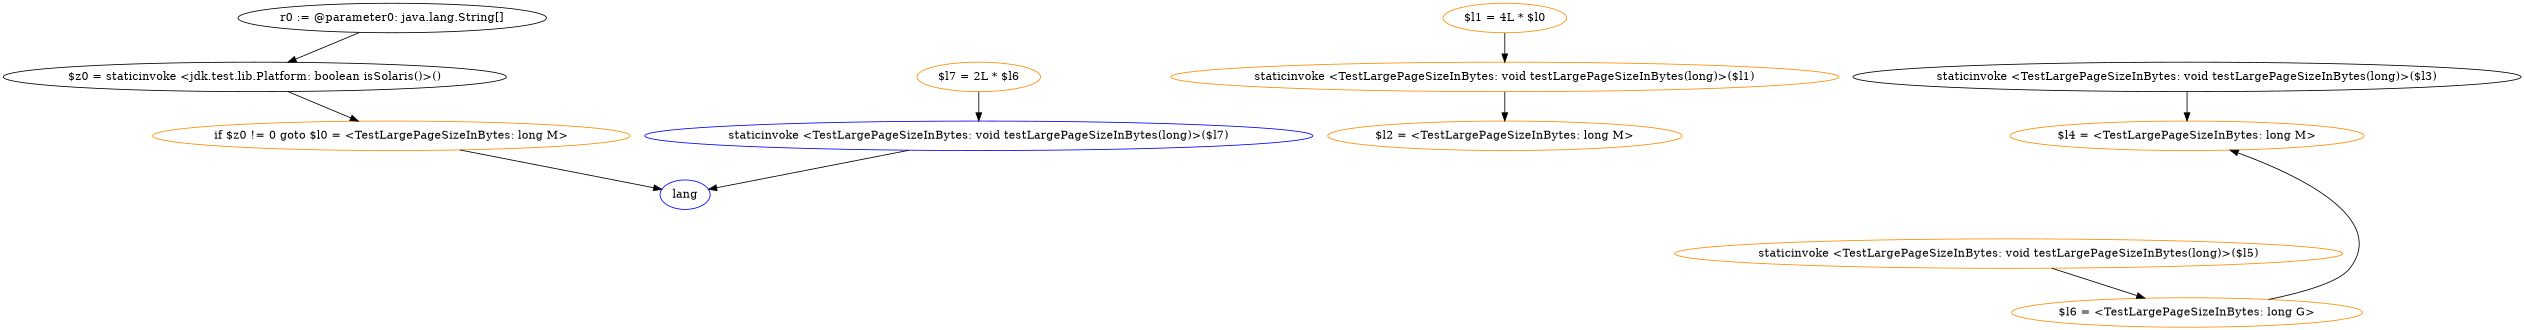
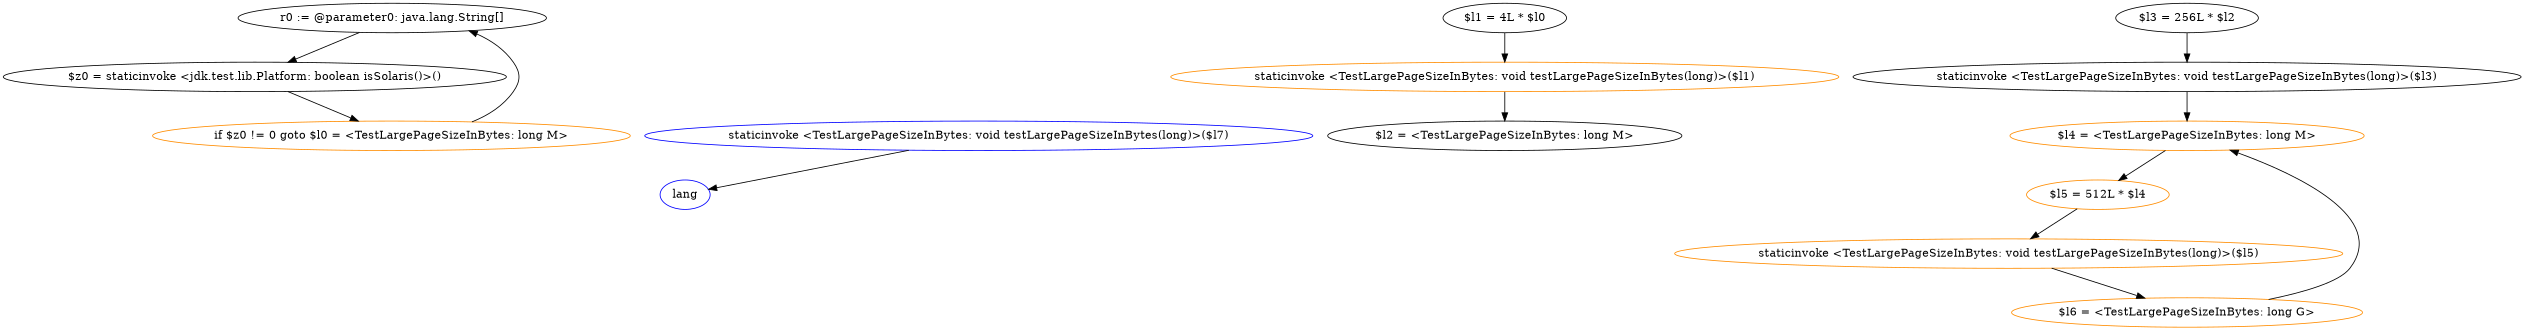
node "$l1 = 4L * $l0": color darkorange -> black
node "$l3 = 256L * $l2": added
node "$l7 = 2L * $l6": removed
node "$l2 = <TestLargePageSizeInBytes: long M>": color darkorange -> black
edge "if $z0 != 0 goto $l0 = <TestLargePageSizeInBytes: long M>" -> "lang": now "if $z0 != 0 goto $l0 = <TestLargePageSizeInBytes: long M>" -> "r0 := @parameter0: java.lang.String[]"
node "$l5 = 512L * $l4": added
